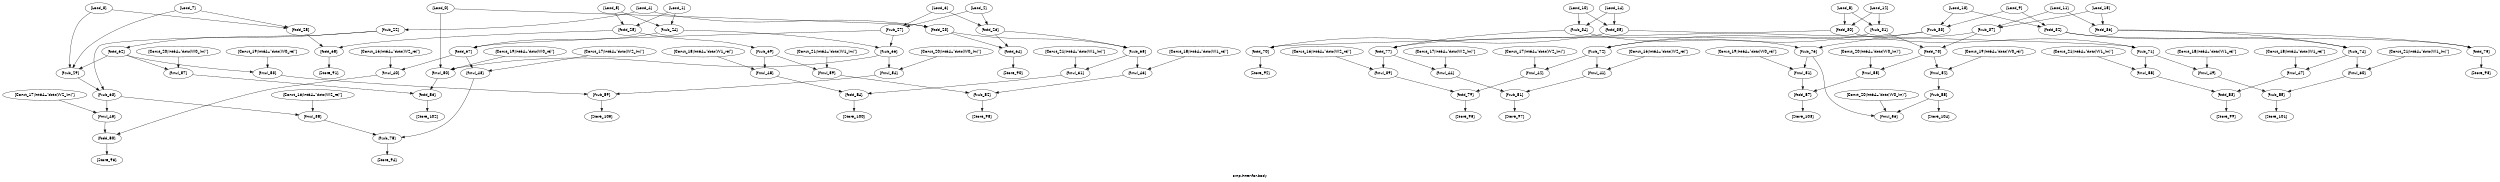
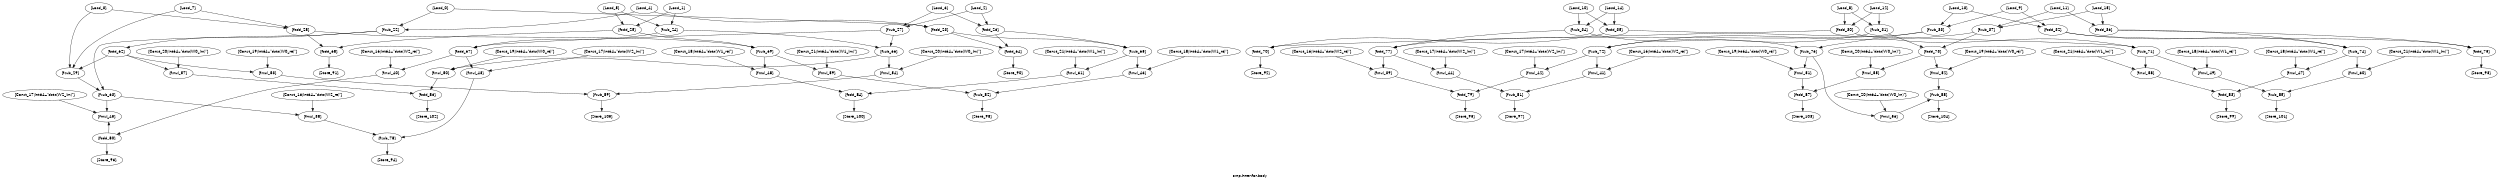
edge "{fadd_28}" -> "{fsub_69}": added
edge "{Load_0}" -> "{fmul_50}": now "{Load_0}" -> "{fsub_22}"
edge "{fsub_88}" -> "{fmul_56}": reversed
edge "{fmul_45}" -> "{fadd_80}": reversed
